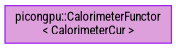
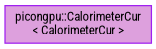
node "picongpu::CalorimeterFunctor < CalorimeterCur >": label "picongpu::CalorimeterFunctor < CalorimeterCur >" -> "picongpu::CalorimeterCur < CalorimeterCur >"
